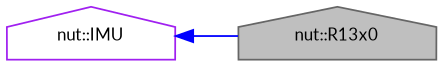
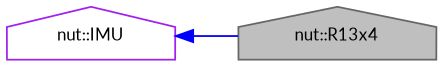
node "nut::R13x0": label "nut::R13x0" -> "nut::R13x4"
